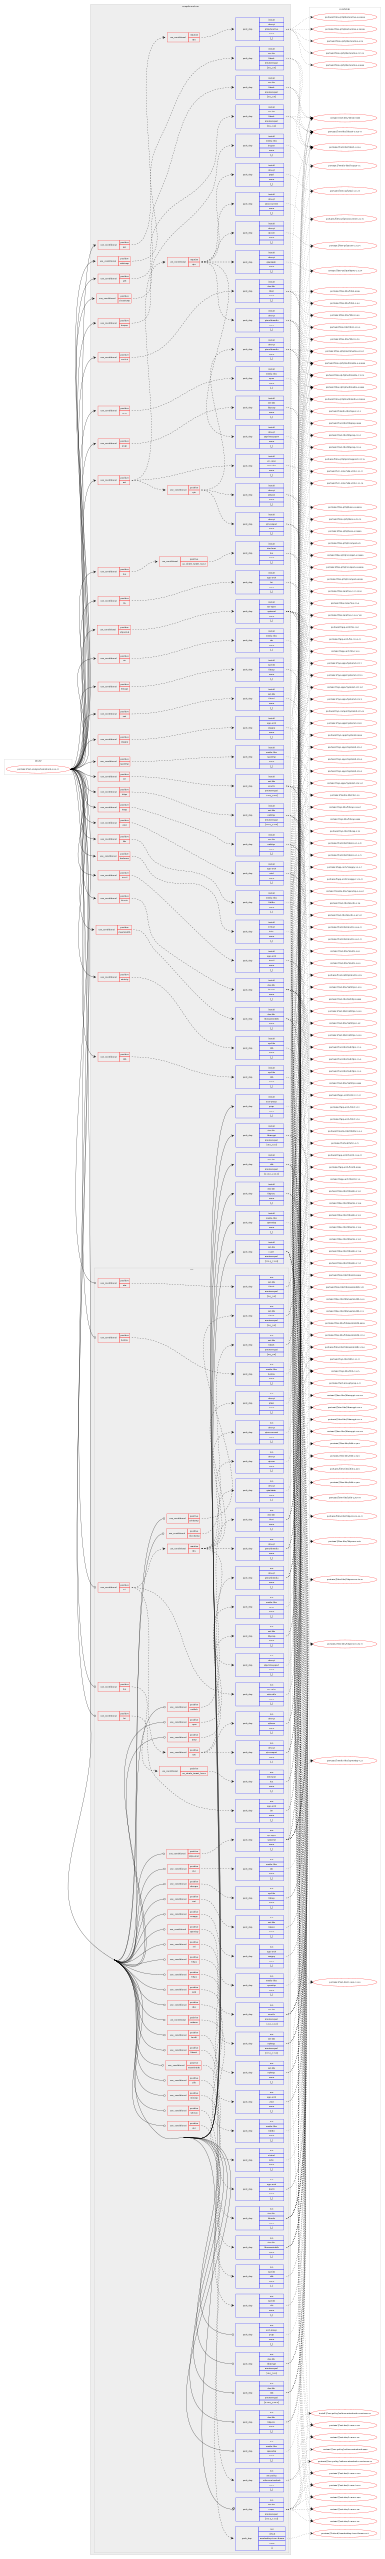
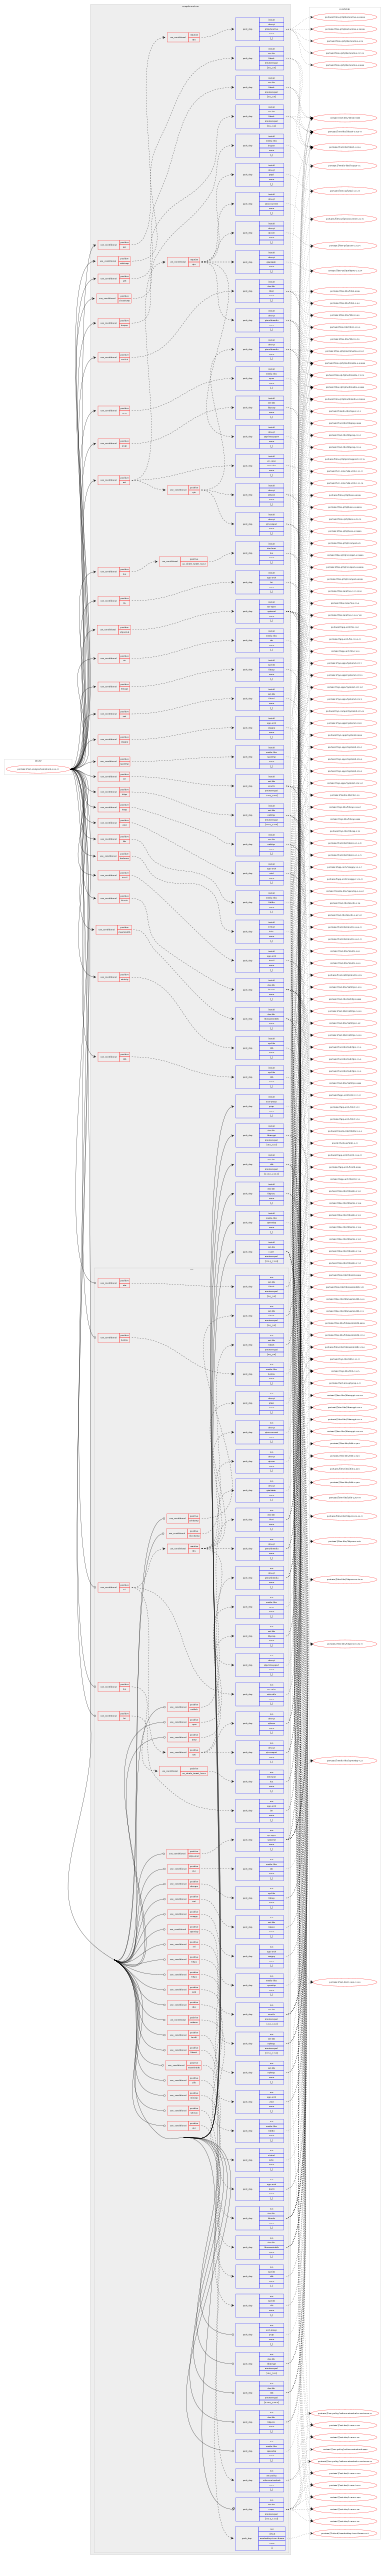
node "portage://dev-qt/qtbase-6.9999": added
node "portage://virtual/krb5-0-r1": label "portage://virtual/krb5-0-r1" -> "gnutls://virtual/krb5-0-r1"
node "install://sec-policy/selinux-wireshark-2.20240226-r1": label "install://sec-policy/selinux-wireshark-2.20240226-r1" -> "portage://sec-policy/selinux-wireshark-2.20240226-r1"
